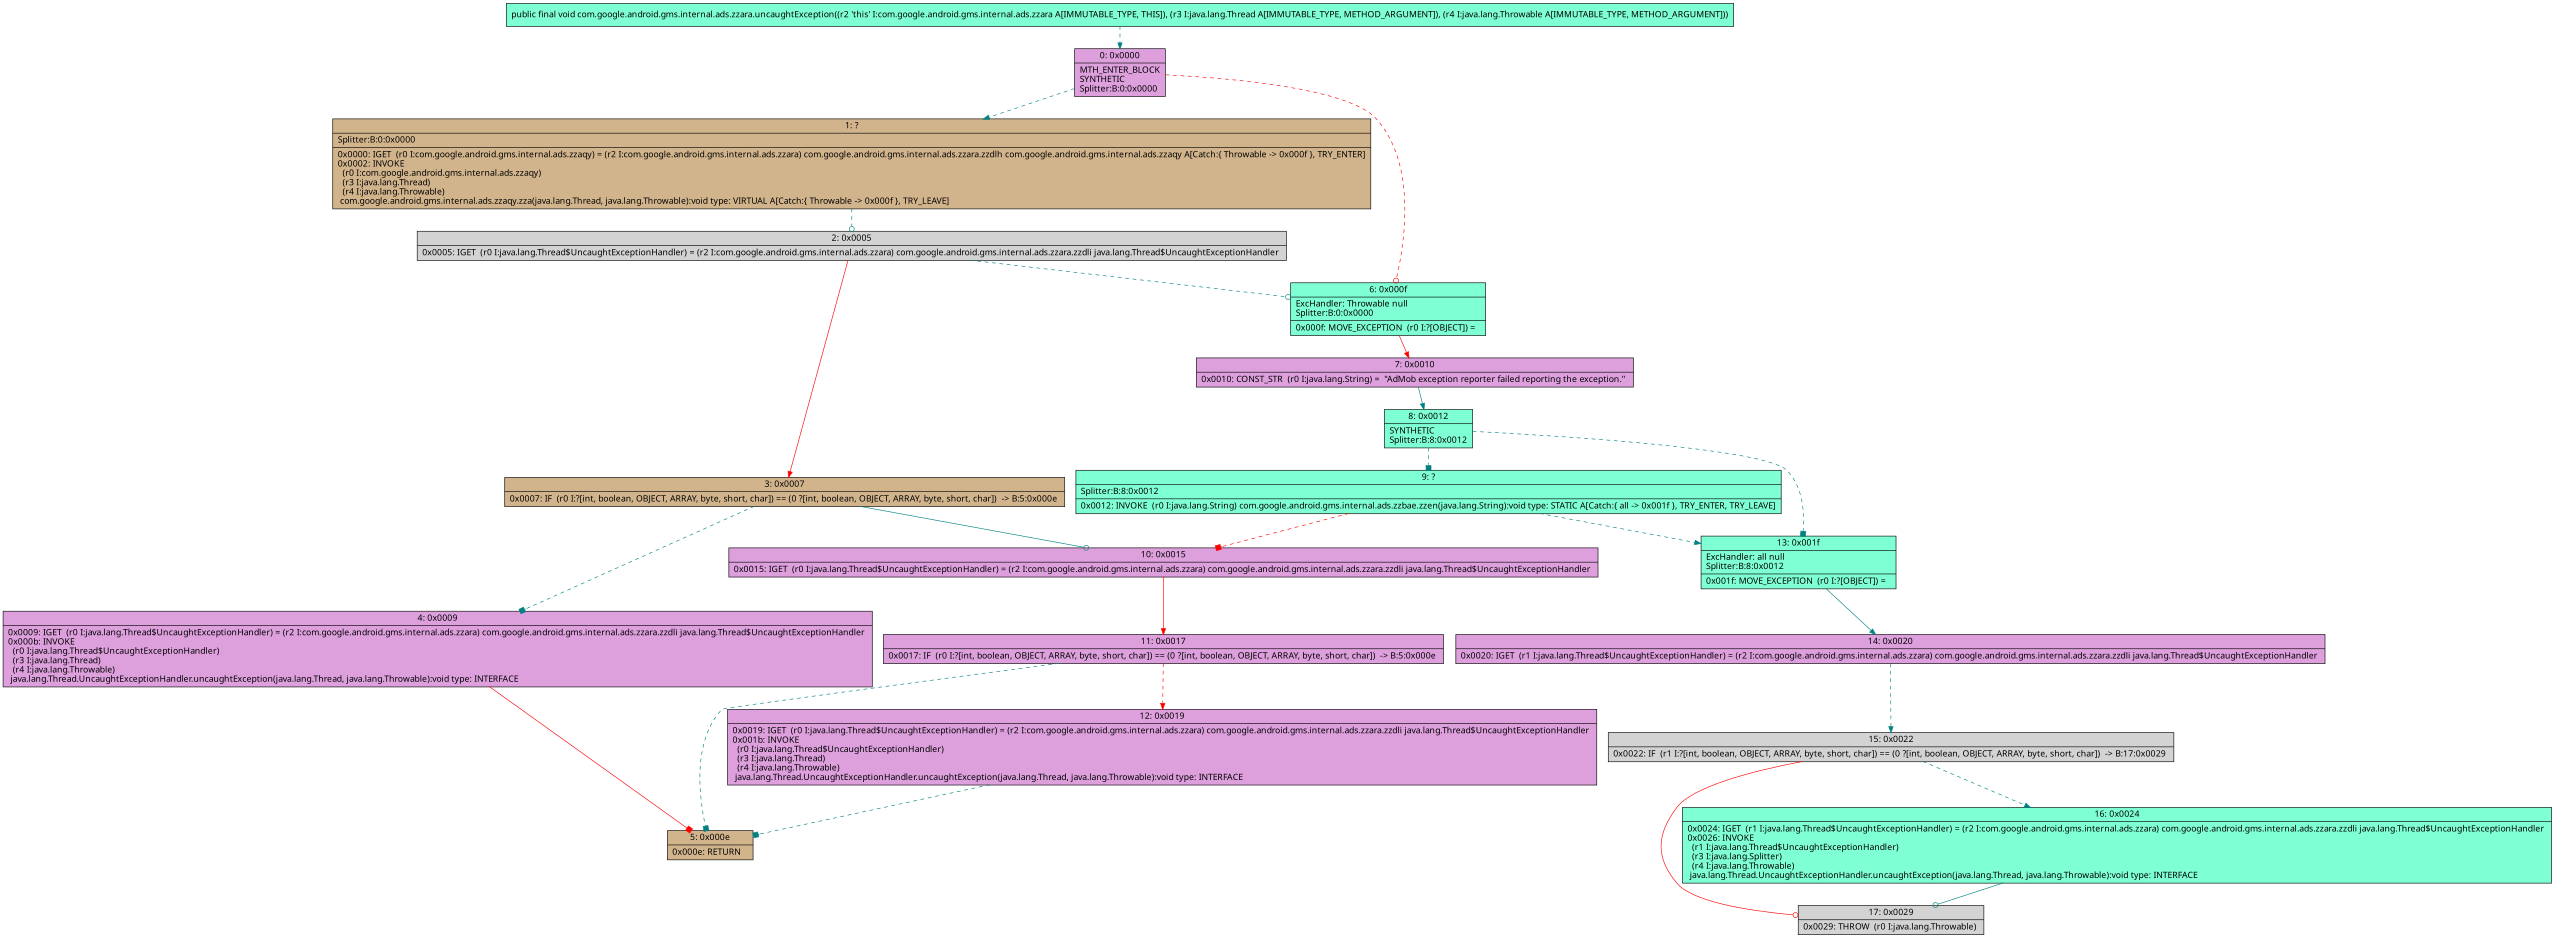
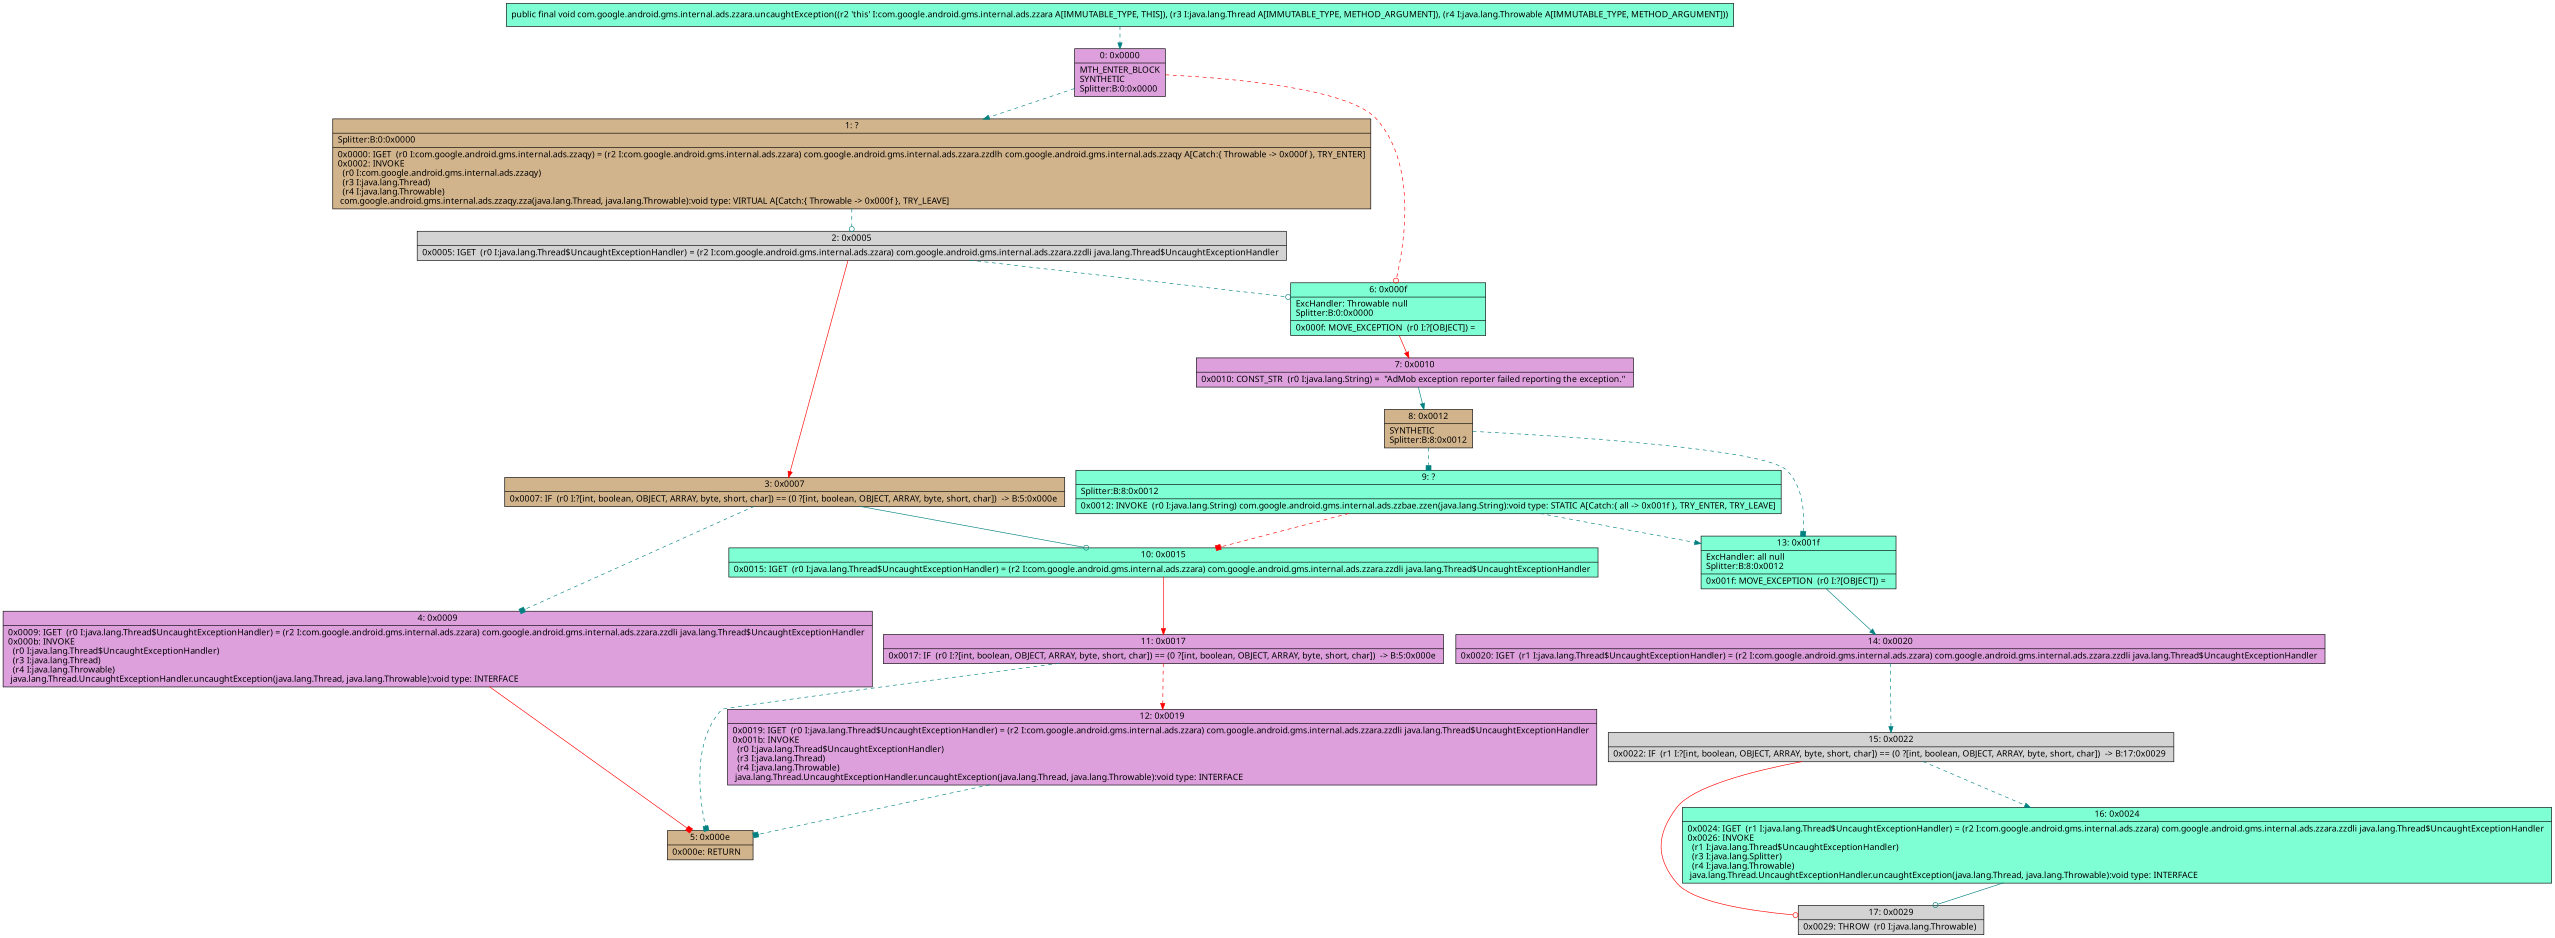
node "8: 0x0012": fillcolor aquamarine -> tan
node "10: 0x0015": fillcolor plum -> aquamarine
